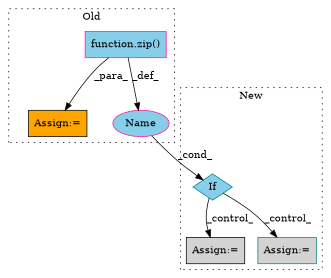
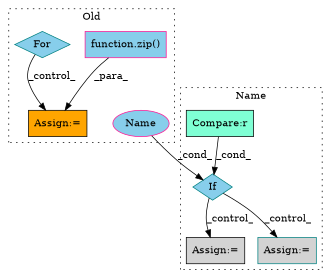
node "For": added
edge "function.zip()" -> "Name": removed, label "_def_"
cluster "New": label "New" -> "Name"
node "Compare:r": added
